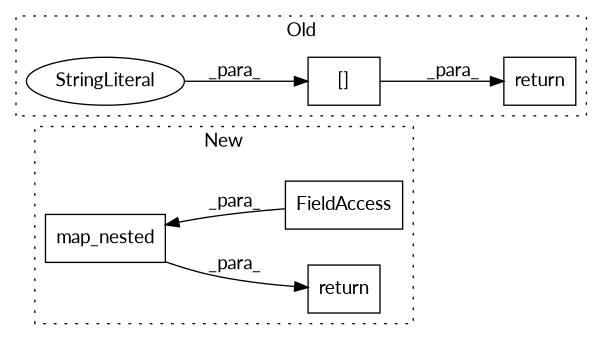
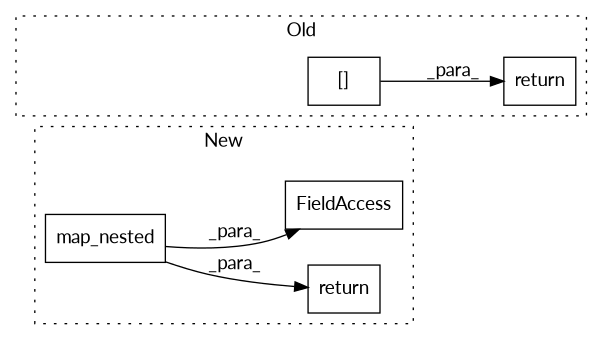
node "StringLiteral": removed
edge "FieldAccess" -> "map_nested": reversed
